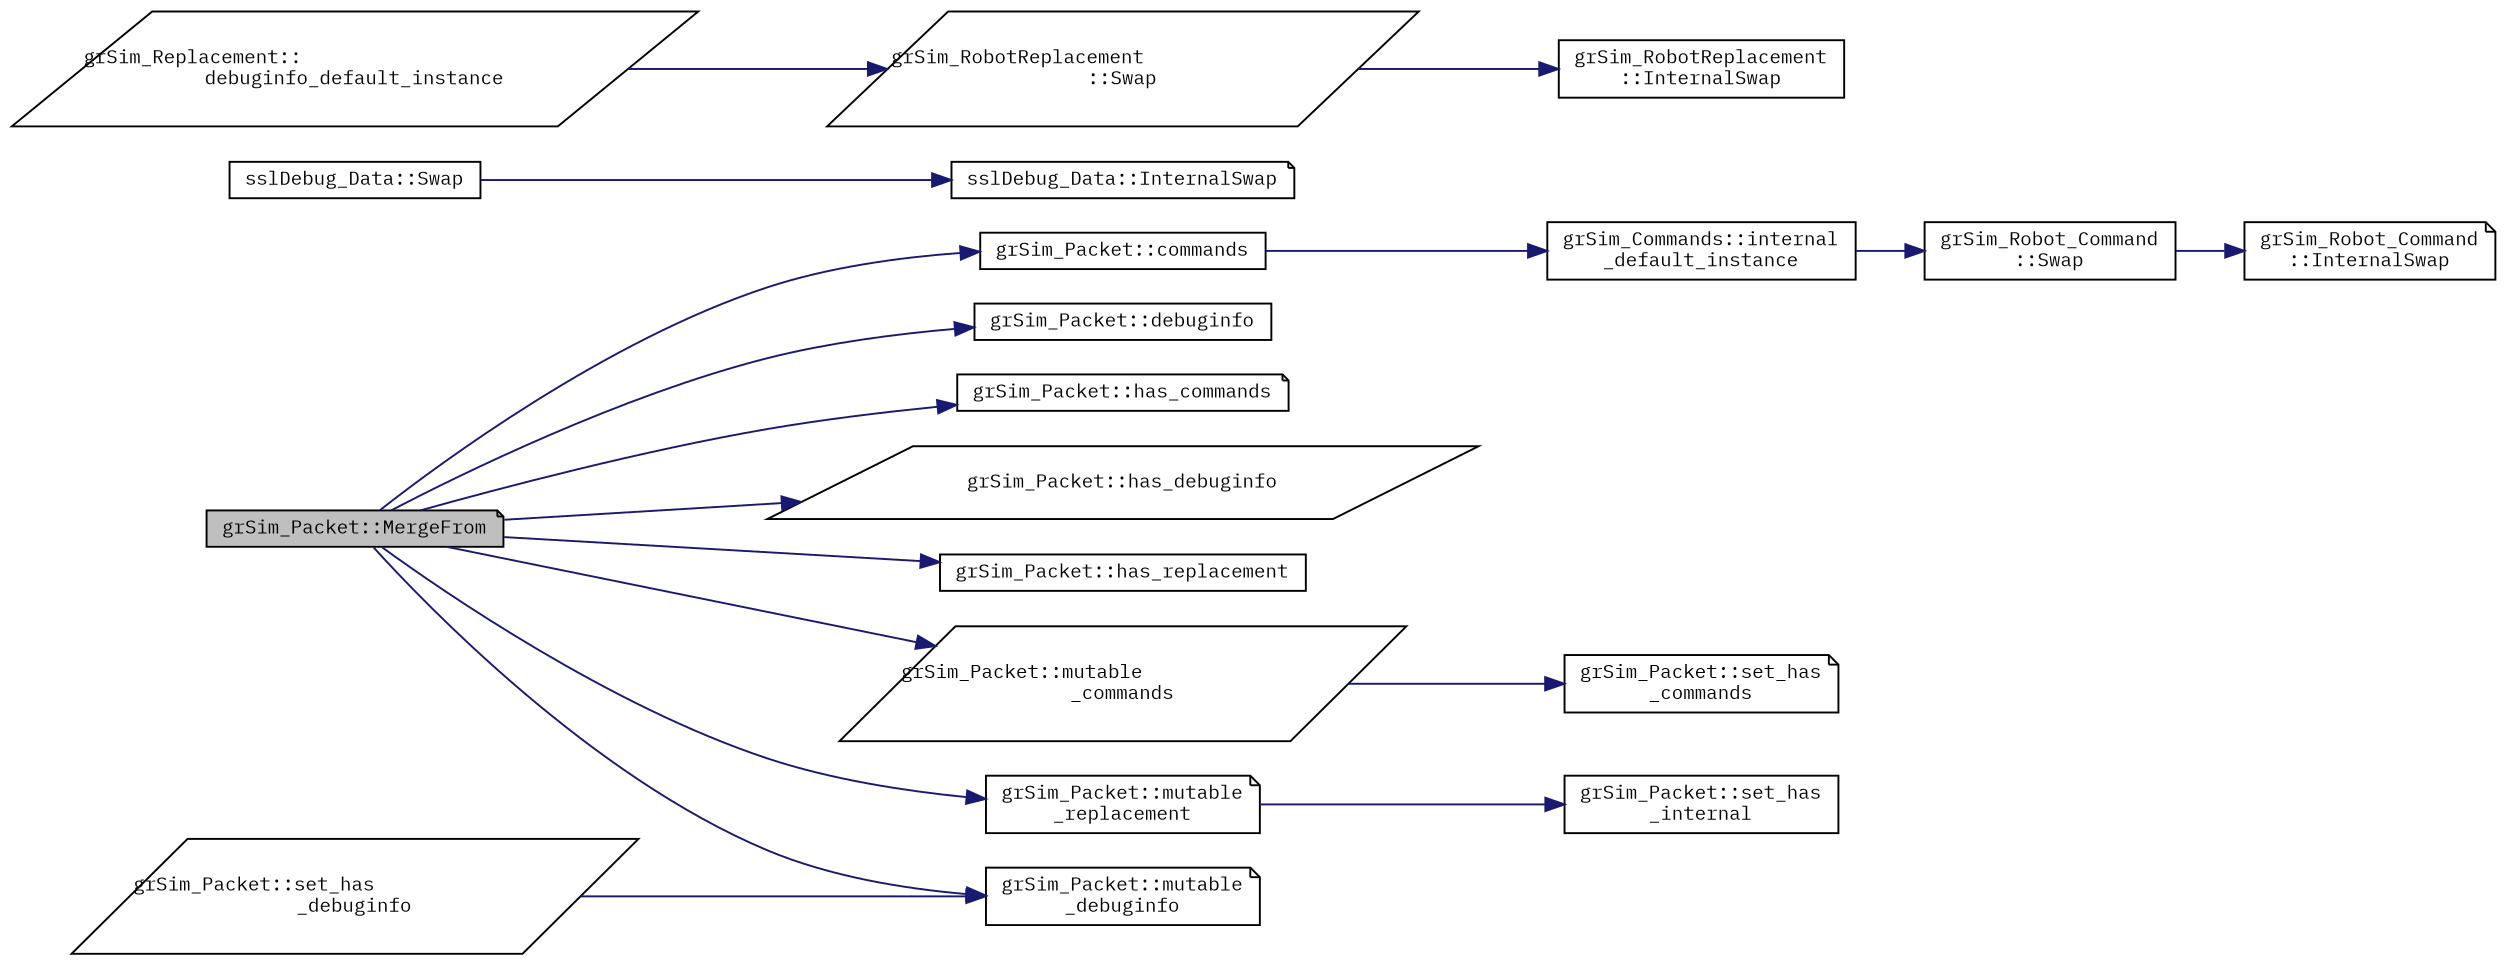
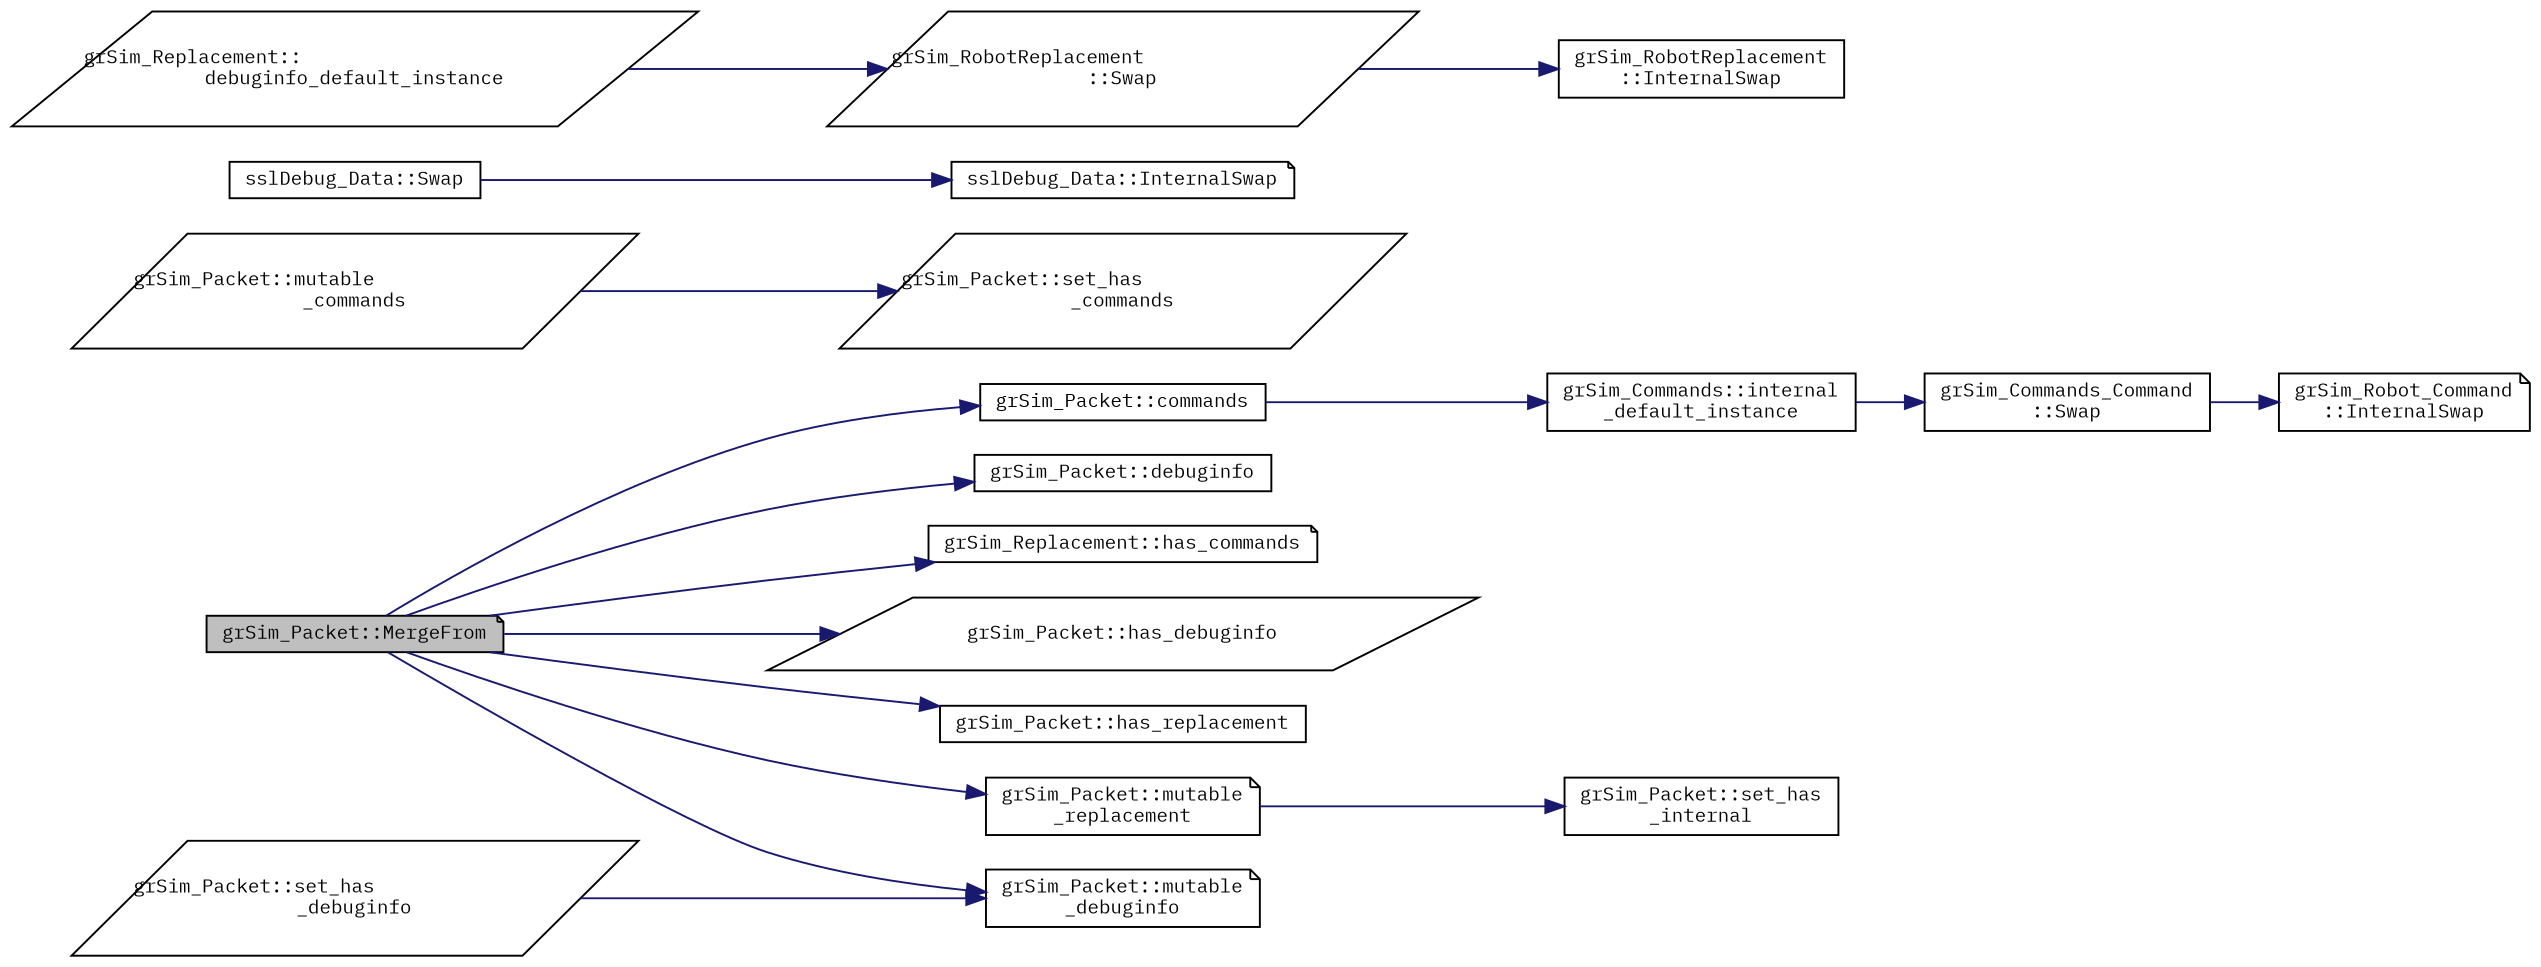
node "grSim_Robot_Command ::Swap": label "grSim_Robot_Command ::Swap" -> "grSim_Commands_Command ::Swap"
node "grSim_Packet::has_commands": label "grSim_Packet::has_commands" -> "grSim_Replacement::has_commands"
edge "grSim_Packet::MergeFrom" -> "grSim_Packet::mutable _commands": removed
node "grSim_Packet::set_has _commands": shape note -> parallelogram
